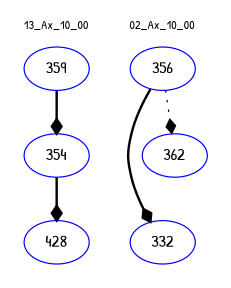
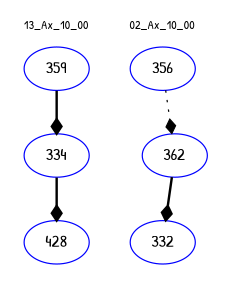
edge "356" -> "332": now "362" -> "332"
node "354": label "354" -> "334"
